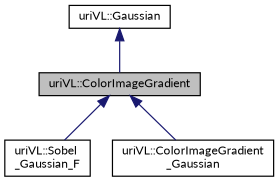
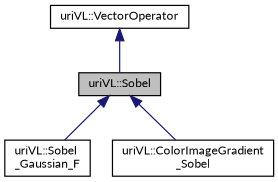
node "uriVL::Gaussian": label "uriVL::Gaussian" -> "uriVL::VectorOperator"
node "uriVL::ColorImageGradient": label "uriVL::ColorImageGradient" -> "uriVL::Sobel"
node "uriVL::ColorImageGradient _Gaussian": label "uriVL::ColorImageGradient _Gaussian" -> "uriVL::ColorImageGradient _Sobel"
